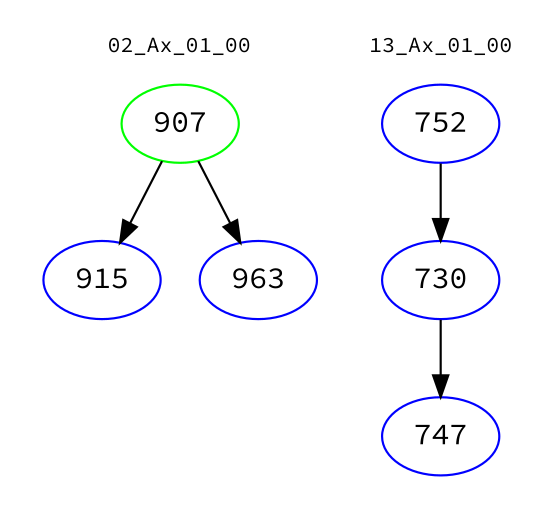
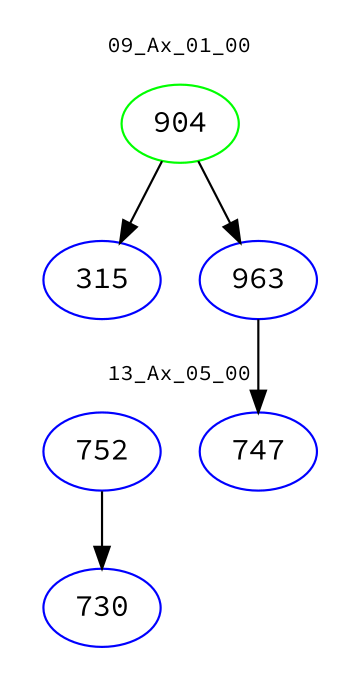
cluster "02_Ax_01_00": label "02_Ax_01_00" -> "09_Ax_01_00"
cluster "13_Ax_01_00": label "13_Ax_01_00" -> "13_Ax_05_00"
node "907": label "907" -> "904"
node "915": label "915" -> "315"
edge "730" -> "747": now "963" -> "747"
